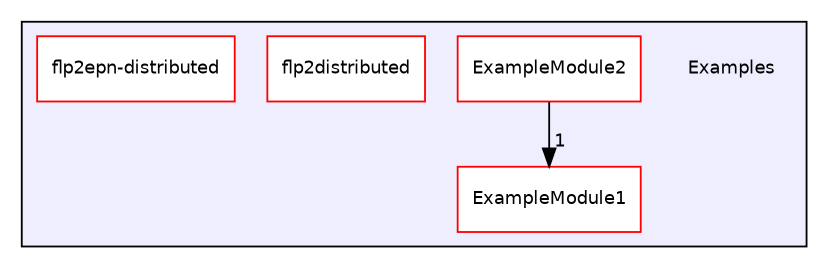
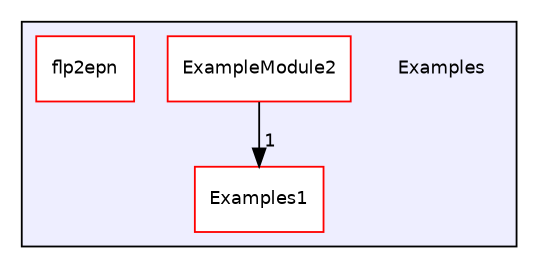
node "flp2epn-distributed": removed
node "flp2distributed": label "flp2distributed" -> "flp2epn"
node "ExampleModule1": label "ExampleModule1" -> "Examples1"
